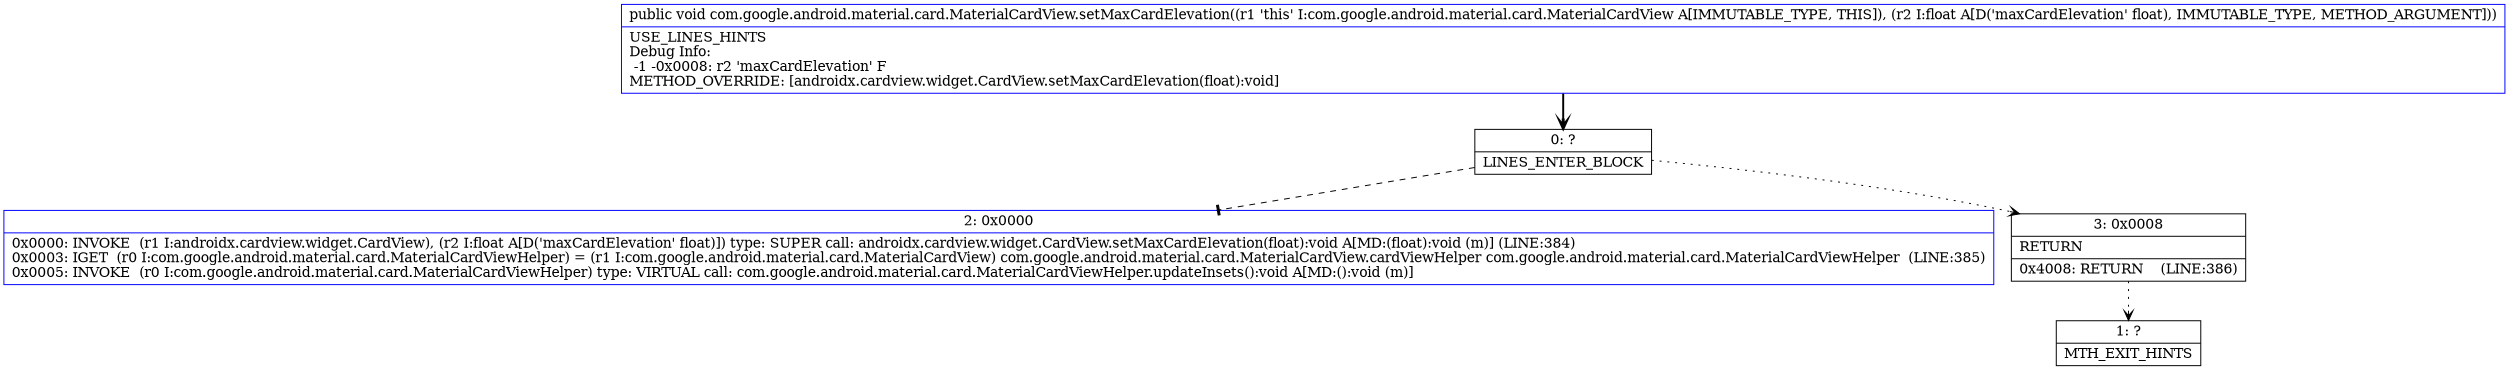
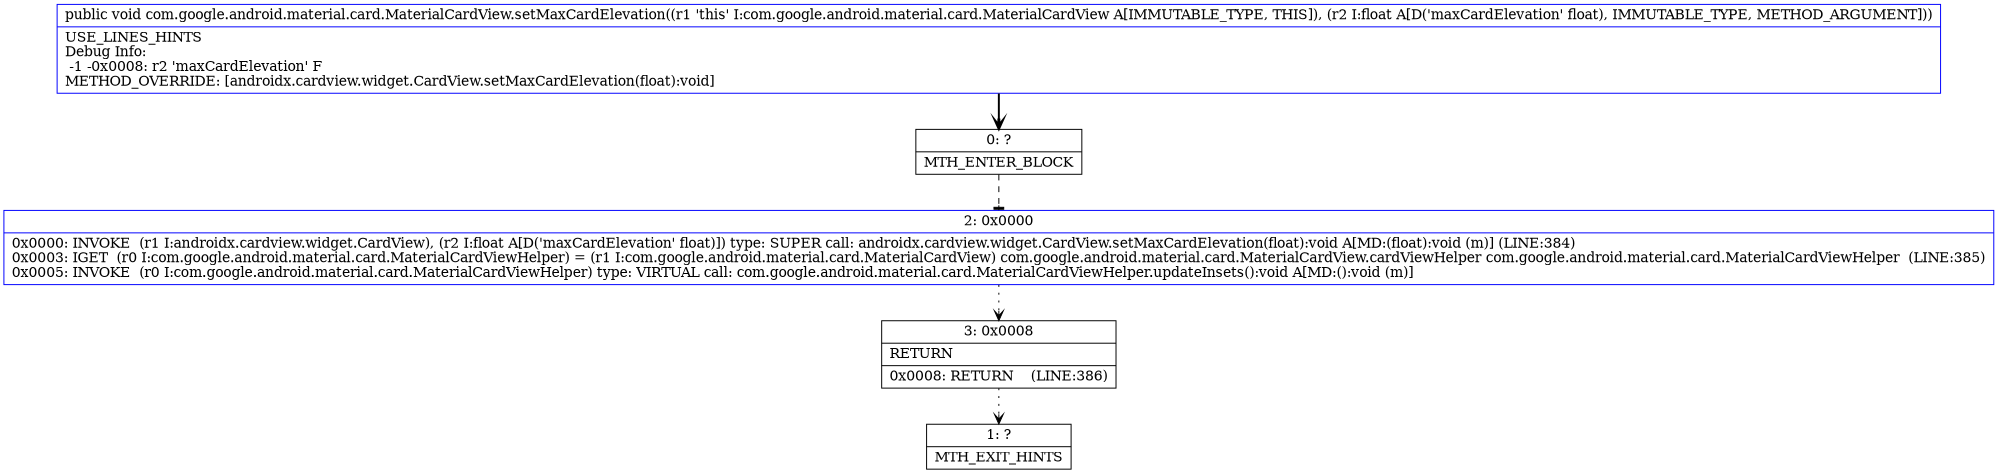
node "0: ?": text "LINES_ENTER_BLOCK" -> "MTH_ENTER_BLOCK"
edge "0: ?" -> "3: 0x0008": now "2: 0x0000" -> "3: 0x0008"
node "3: 0x0008": text "0x4008: RETURN    (LINE:386)" -> "0x0008: RETURN    (LINE:386)"
